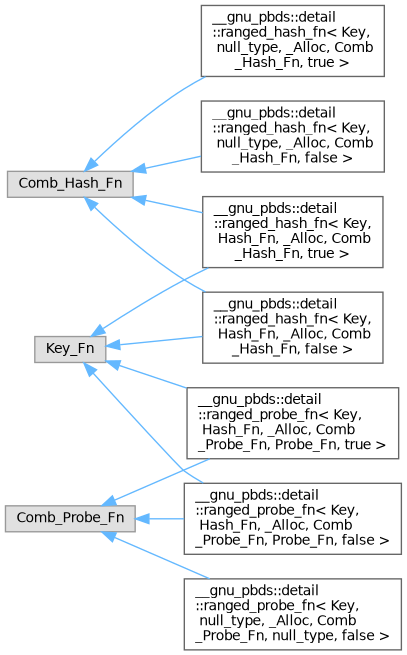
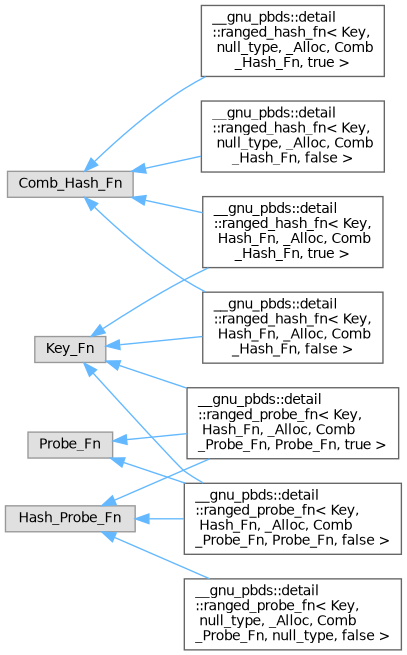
node "Probe_Fn": added
node "Comb_Probe_Fn": label "Comb_Probe_Fn" -> "Hash_Probe_Fn"
